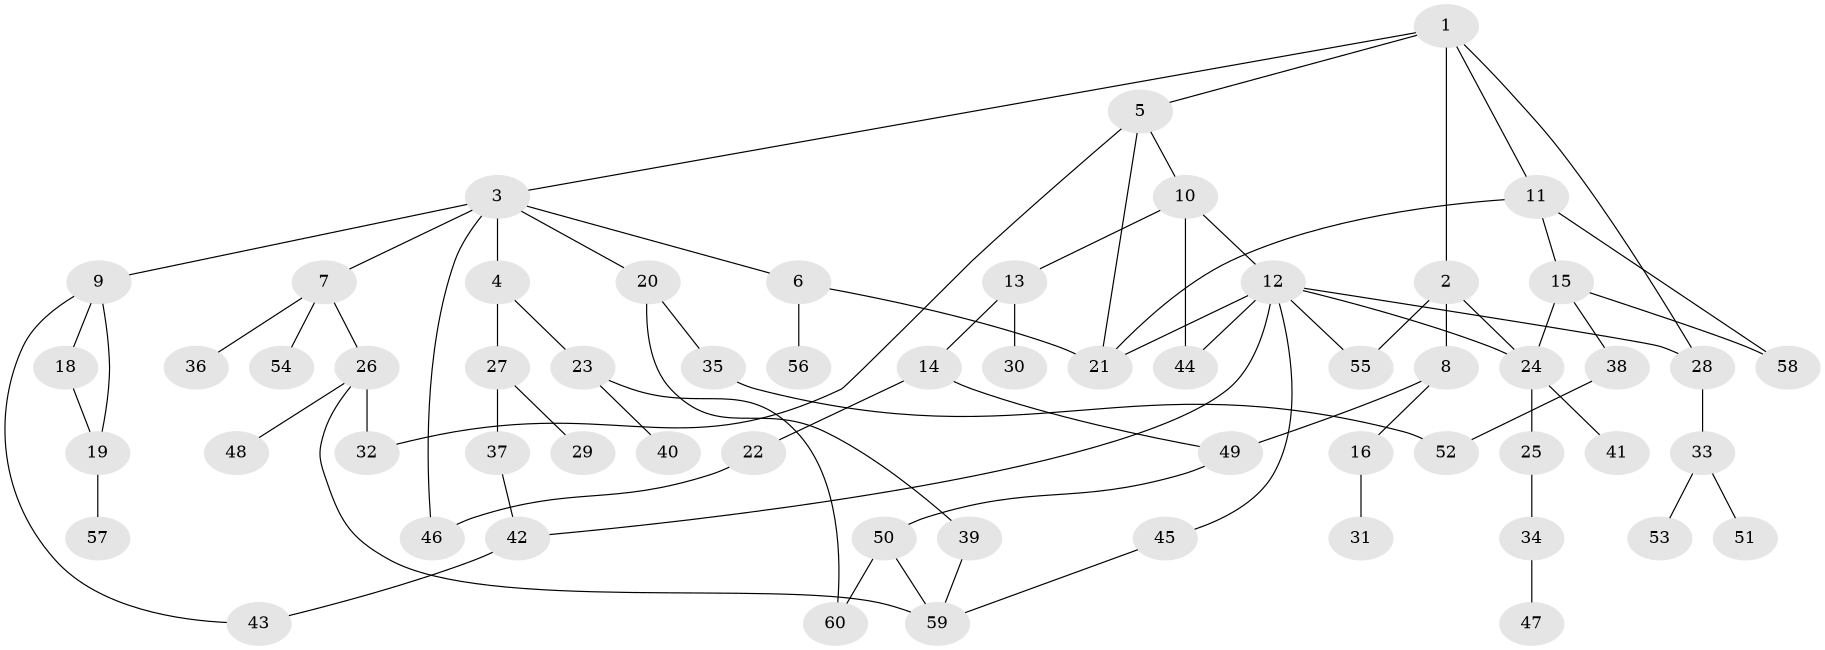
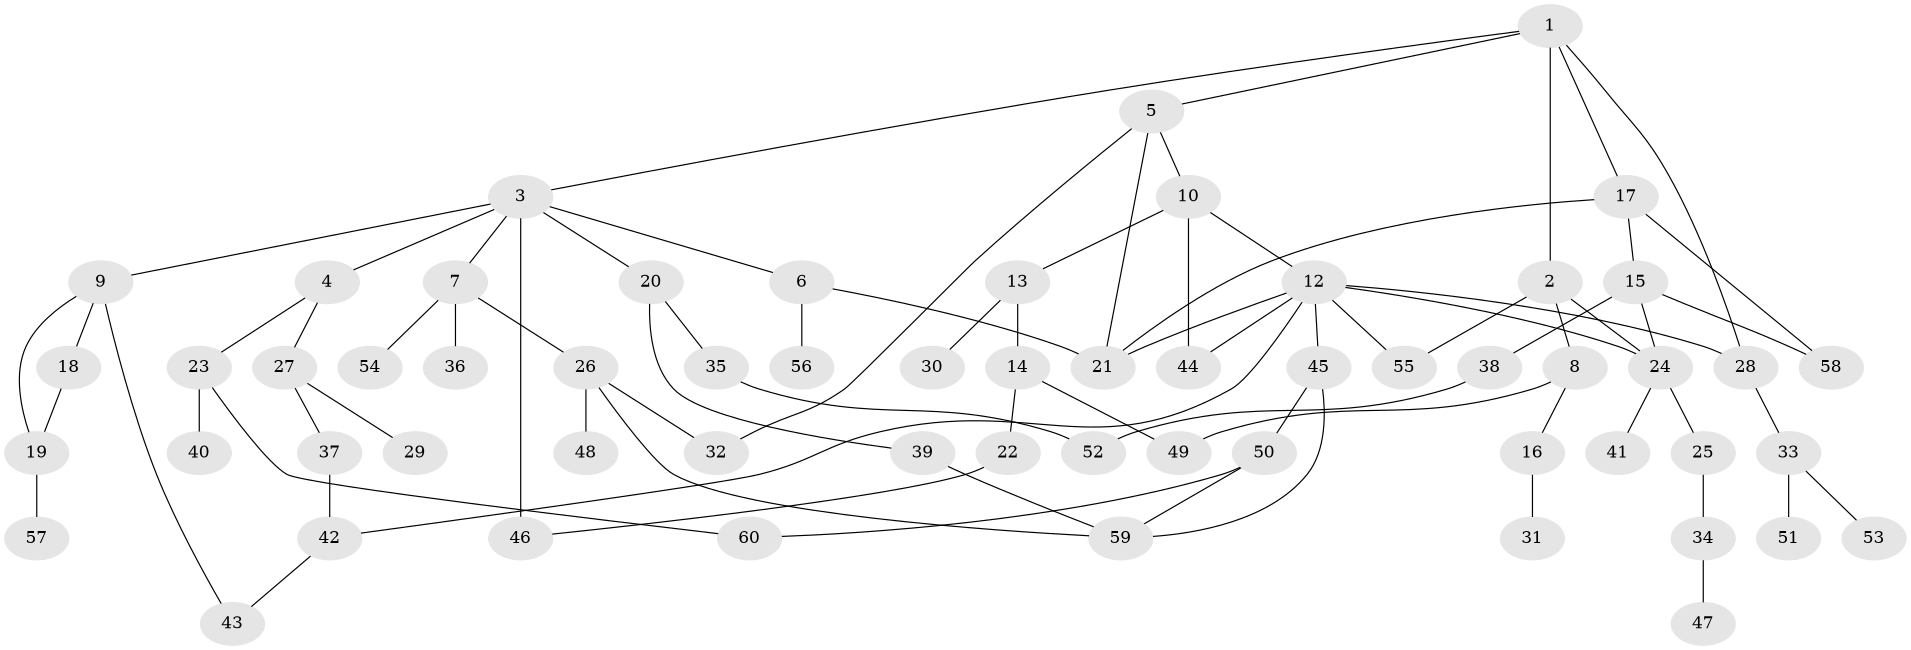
node "11": label "11" -> "17"
edge "49" -- "50": now "45" -- "50"
